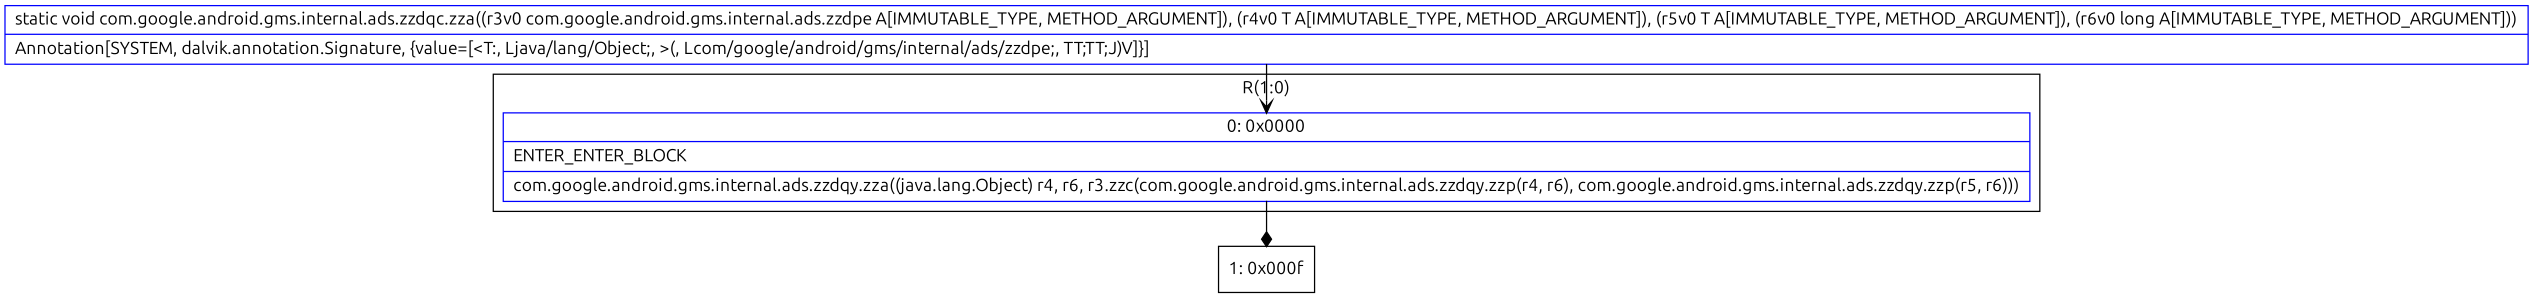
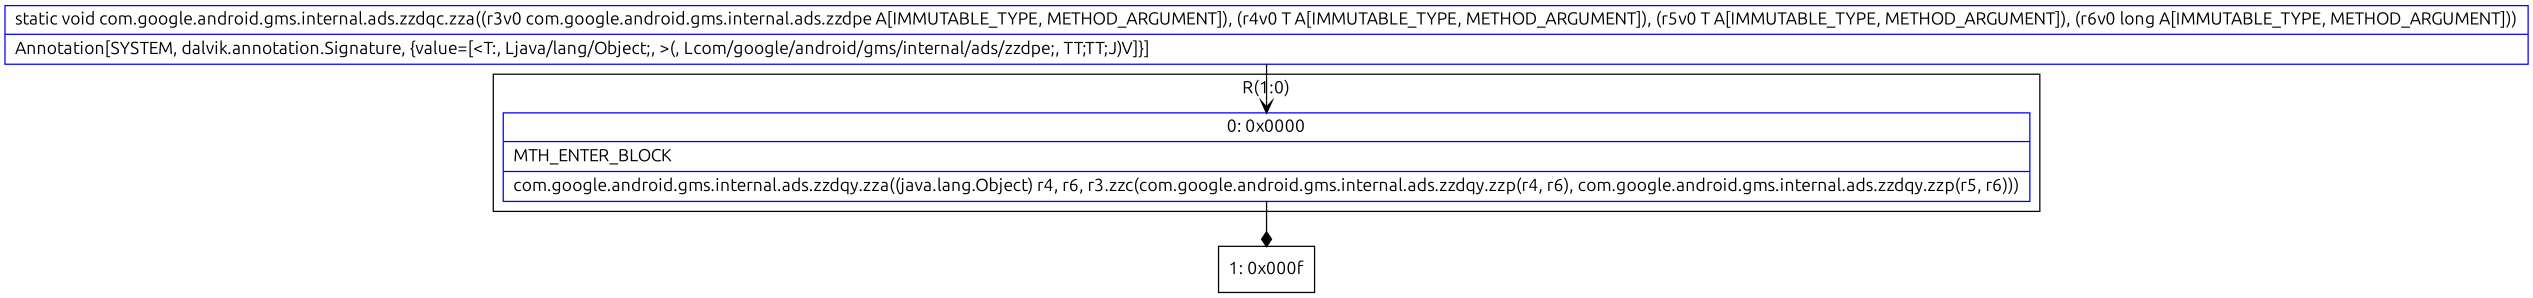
node "0: 0x0000": text "ENTER_ENTER_BLOCK" -> "MTH_ENTER_BLOCK"
